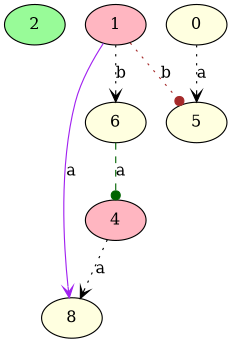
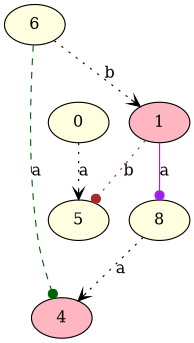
node "2": removed
edge "1" -> "6": reversed
edge "1" -> "8": arrowhead vee -> dot
edge "4" -> "8": reversed
